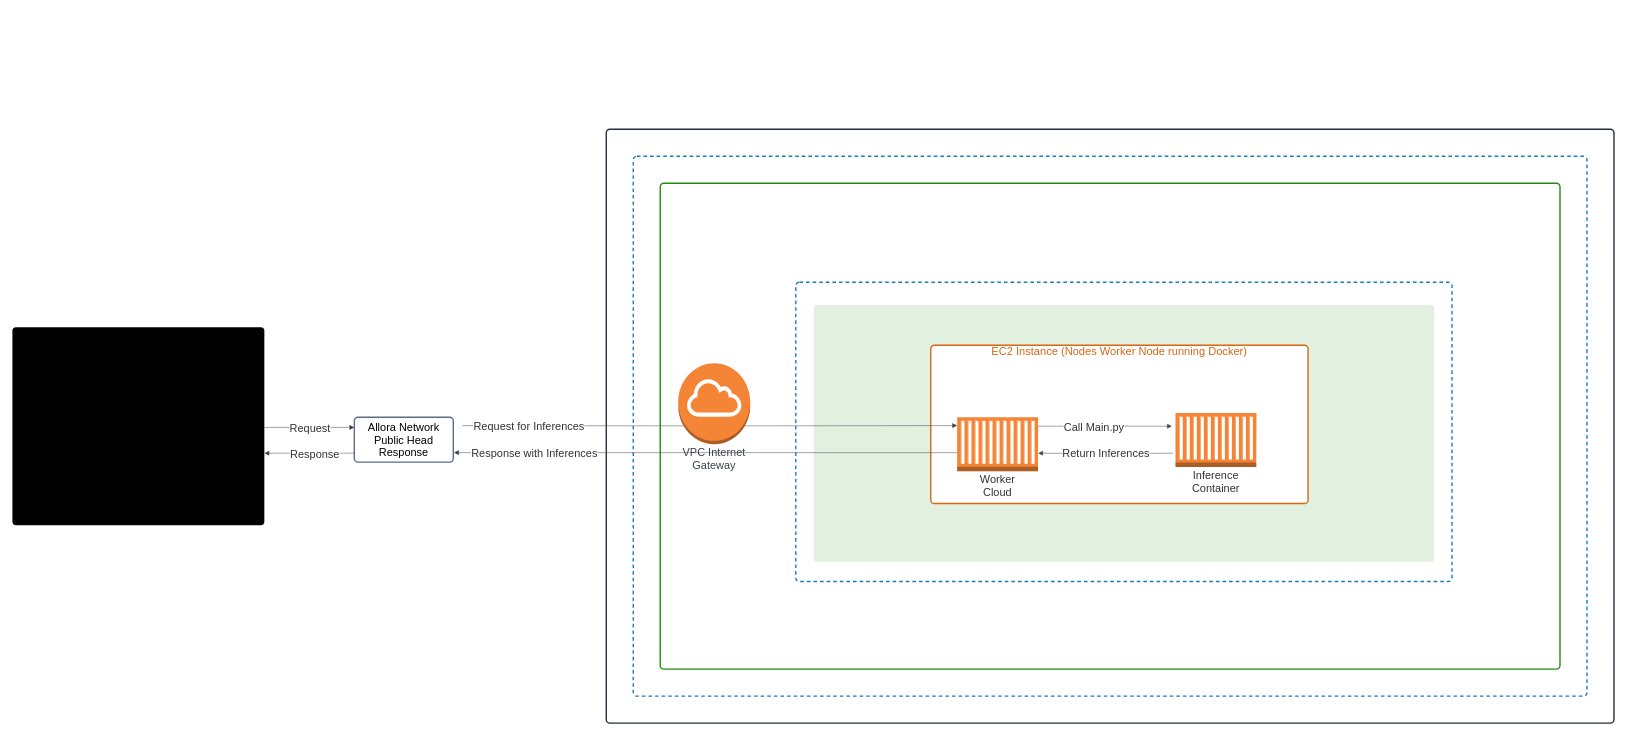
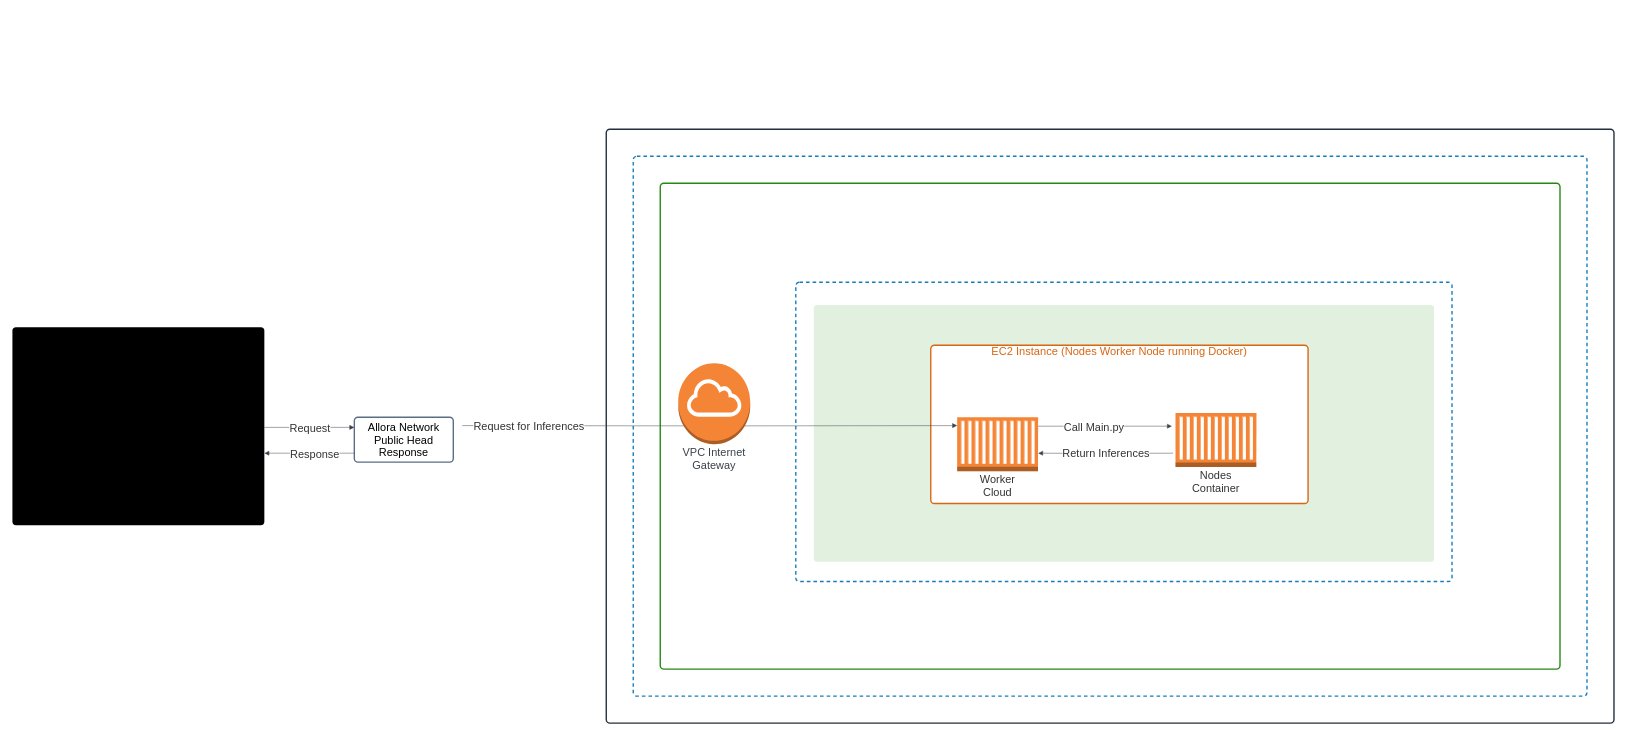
edge "Worker Cloud" -> "Allora Network Public Head Response": removed, label "Response with Inferences"
node "Inference Container": label "Inference Container" -> "Nodes Container"
